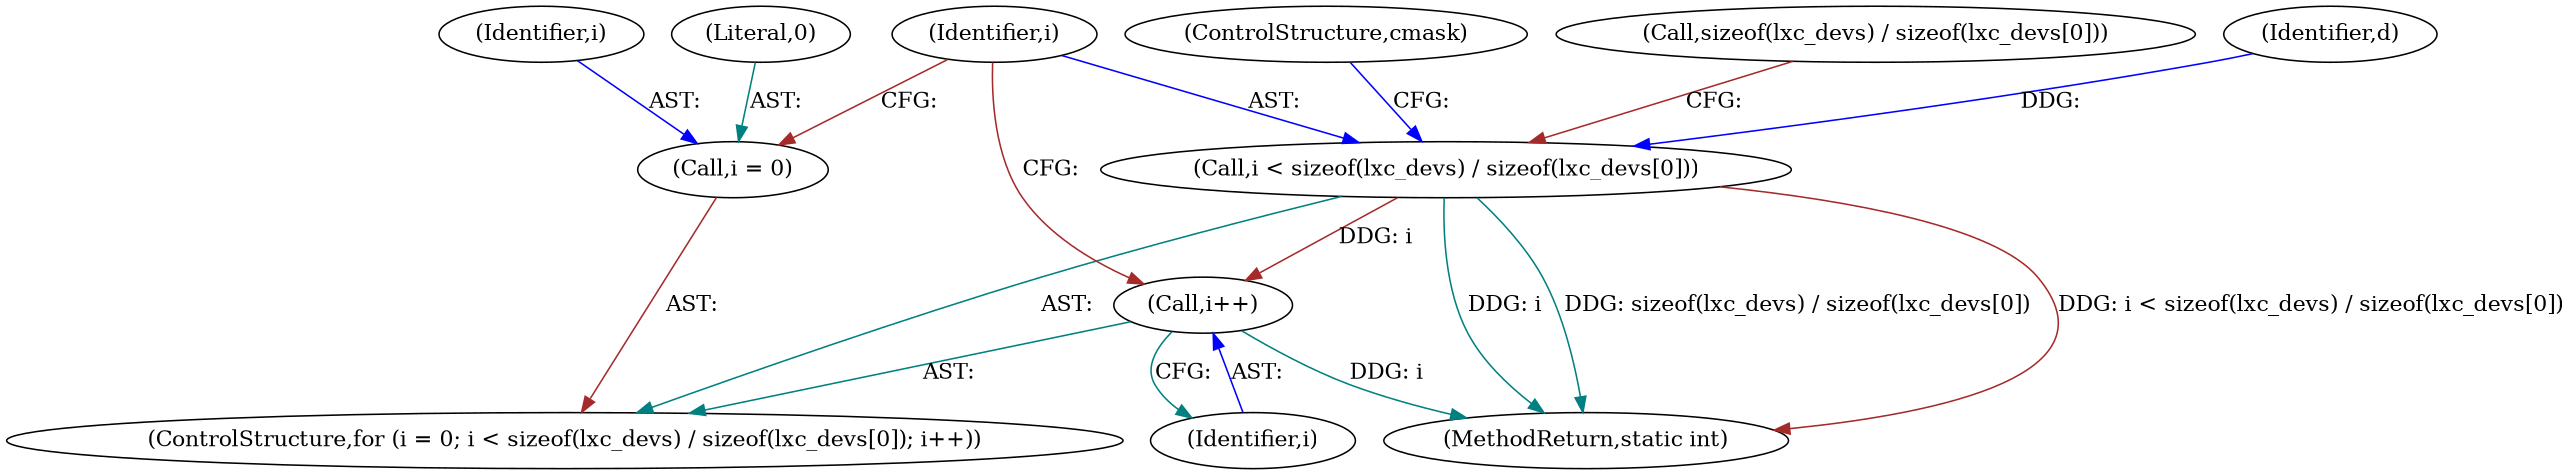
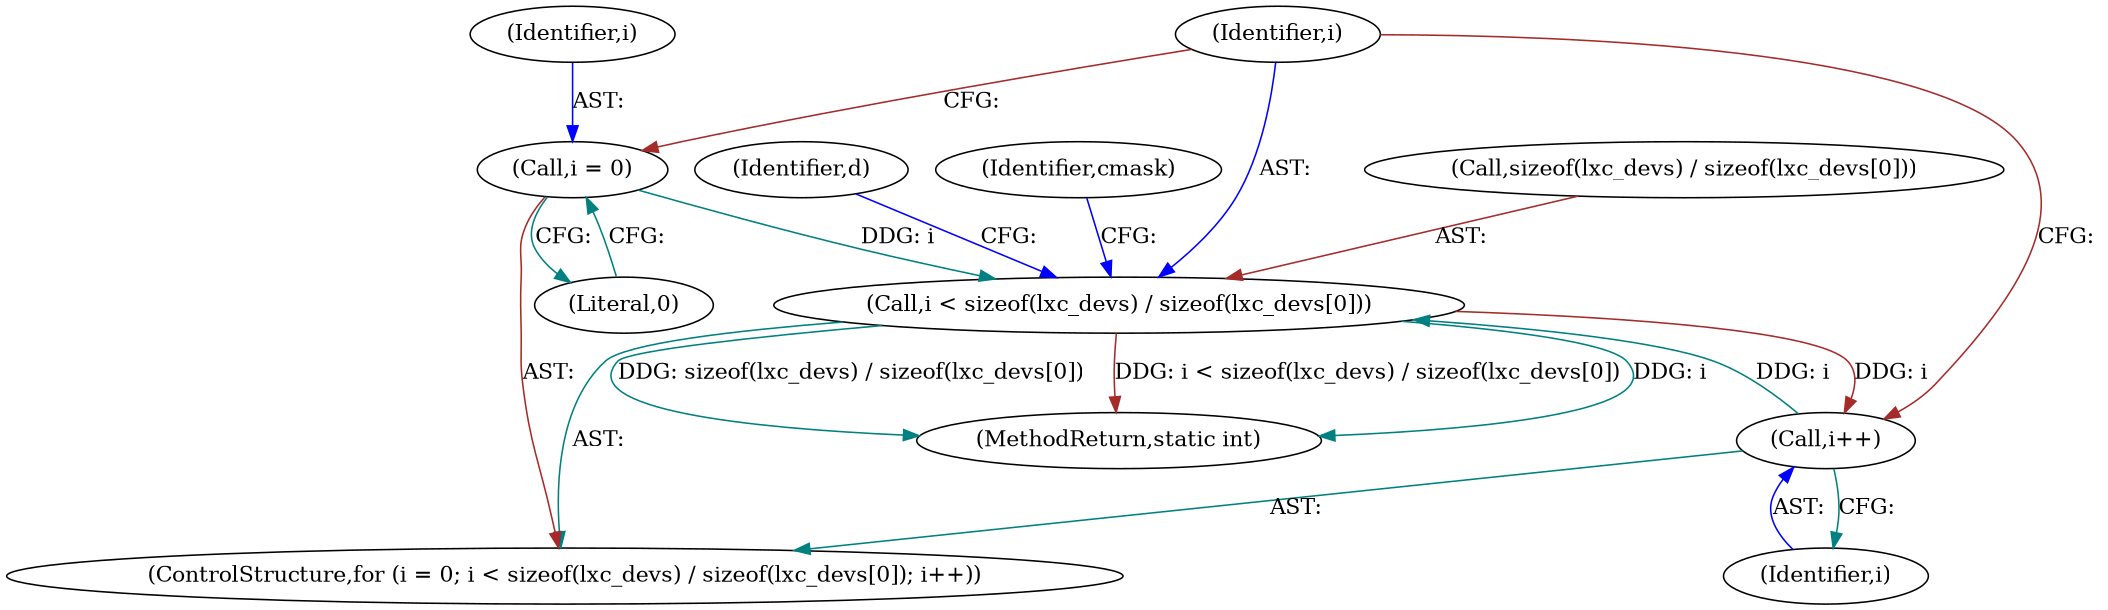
node "(ControlStructure,cmask)": label "(ControlStructure,cmask)" -> "(Identifier,cmask)"
edge "(Literal,0)" -> "(Call,i = 0)": label "AST: " -> "CFG: "
edge "(Call,sizeof(lxc_devs) / sizeof(lxc_devs[0]))" -> "(Call,i < sizeof(lxc_devs) / sizeof(lxc_devs[0]))": label "CFG: " -> "AST: "
edge "(Identifier,d)" -> "(Call,i < sizeof(lxc_devs) / sizeof(lxc_devs[0]))": label "DDG: " -> "CFG: "
edge "(Call,i = 0)" -> "(Call,i < sizeof(lxc_devs) / sizeof(lxc_devs[0]))": added, label "DDG: i"
edge "(Call,i = 0)" -> "(Literal,0)": added, label "CFG:"
edge "(Call,i++)" -> "(MethodReturn,static int)": now "(Call,i++)" -> "(Call,i < sizeof(lxc_devs) / sizeof(lxc_devs[0]))"
